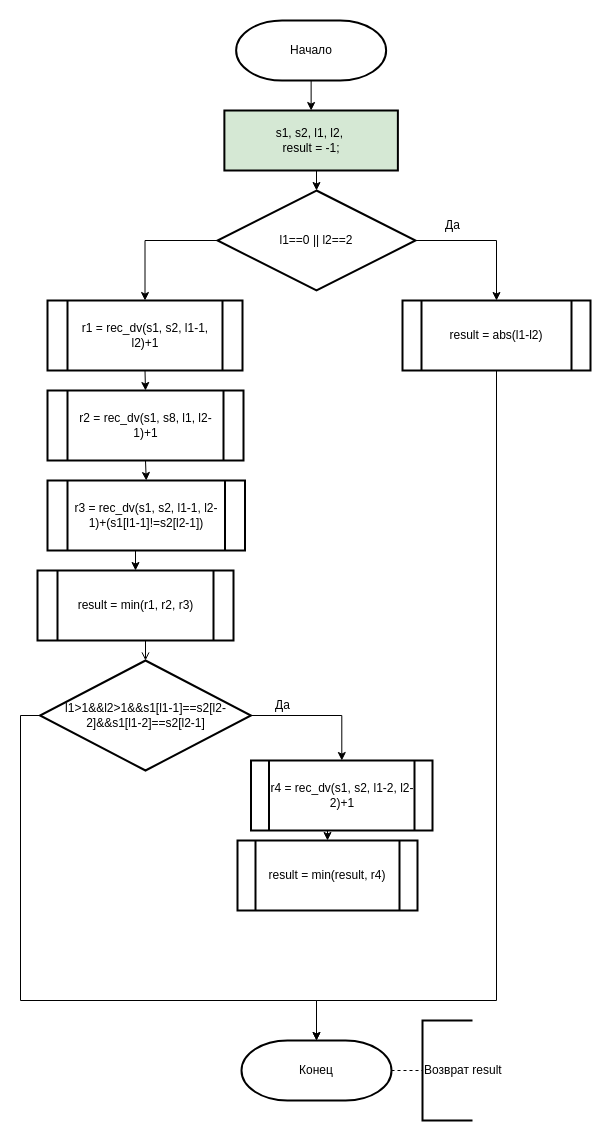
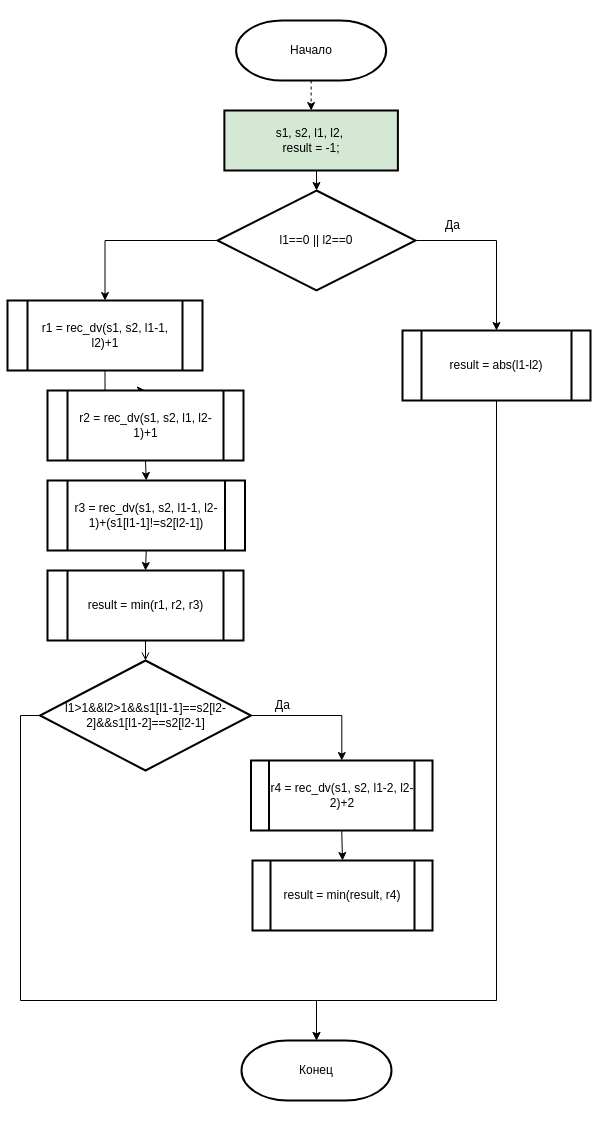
edge "Начало" -> "s1, s2, l1, l2, result = -1;": style solid -> dashed
node "l1==0 || l2==2": label "l1==0 || l2==2" -> "l1==0 || l2==0"
node "r1 = rec_dv(s1, s2, l1-1, l2)+1": moved (145, 336) -> (105, 336)
node "result = abs(l1-l2)": moved (497, 336) -> (497, 366)
node "r2 = rec_dv(s1, s8, l1, l2-1)+1": label "r2 = rec_dv(s1, s8, l1, l2-1)+1" -> "r2 = rec_dv(s1, s2, l1, l2-1)+1"
node "result = min(r1, r2, r3)": moved (136, 606) -> (146, 606)
node "r4 = rec_dv(s1, s2, l1-2, l2-2)+1": label "r4 = rec_dv(s1, s2, l1-2, l2-2)+1" -> "r4 = rec_dv(s1, s2, l1-2, l2-2)+2"
node "result = min(result, r4)": moved (328, 876) -> (343, 896)
edge "Конец" -- "Возврат result": removed
node "Возврат result": removed
